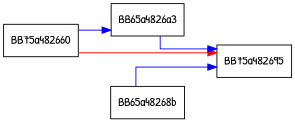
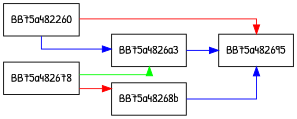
node "BB65a4826a3": label "BB65a4826a3" -> "BB75a4826a3"
node "BB75a482660": label "BB75a482660" -> "BB75a482260"
node "BB75a482678": added
node "BB65a48268b": label "BB65a48268b" -> "BB75a48268b"
